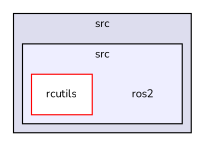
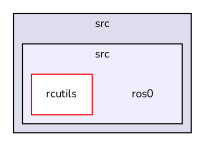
node "ros2": label "ros2" -> "ros0"
